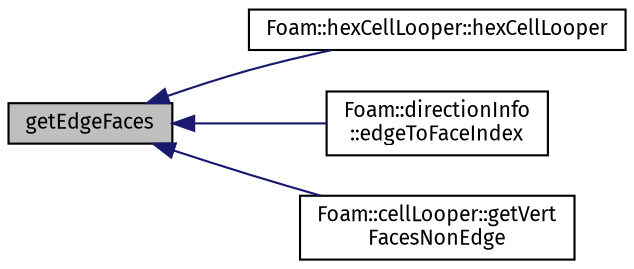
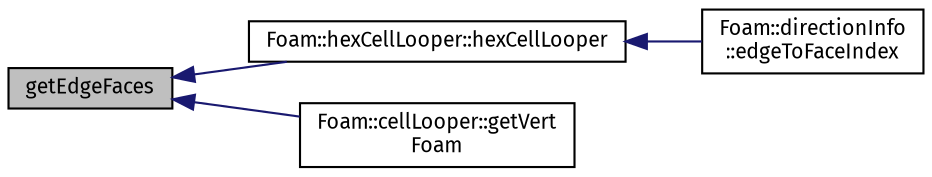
edge "Foam::directionInfo ::edgeToFaceIndex" -> "getEdgeFaces": now "Foam::directionInfo ::edgeToFaceIndex" -> "Foam::hexCellLooper::hexCellLooper"
node "Foam::cellLooper::getVert FacesNonEdge": label "Foam::cellLooper::getVert FacesNonEdge" -> "Foam::cellLooper::getVert Foam"
